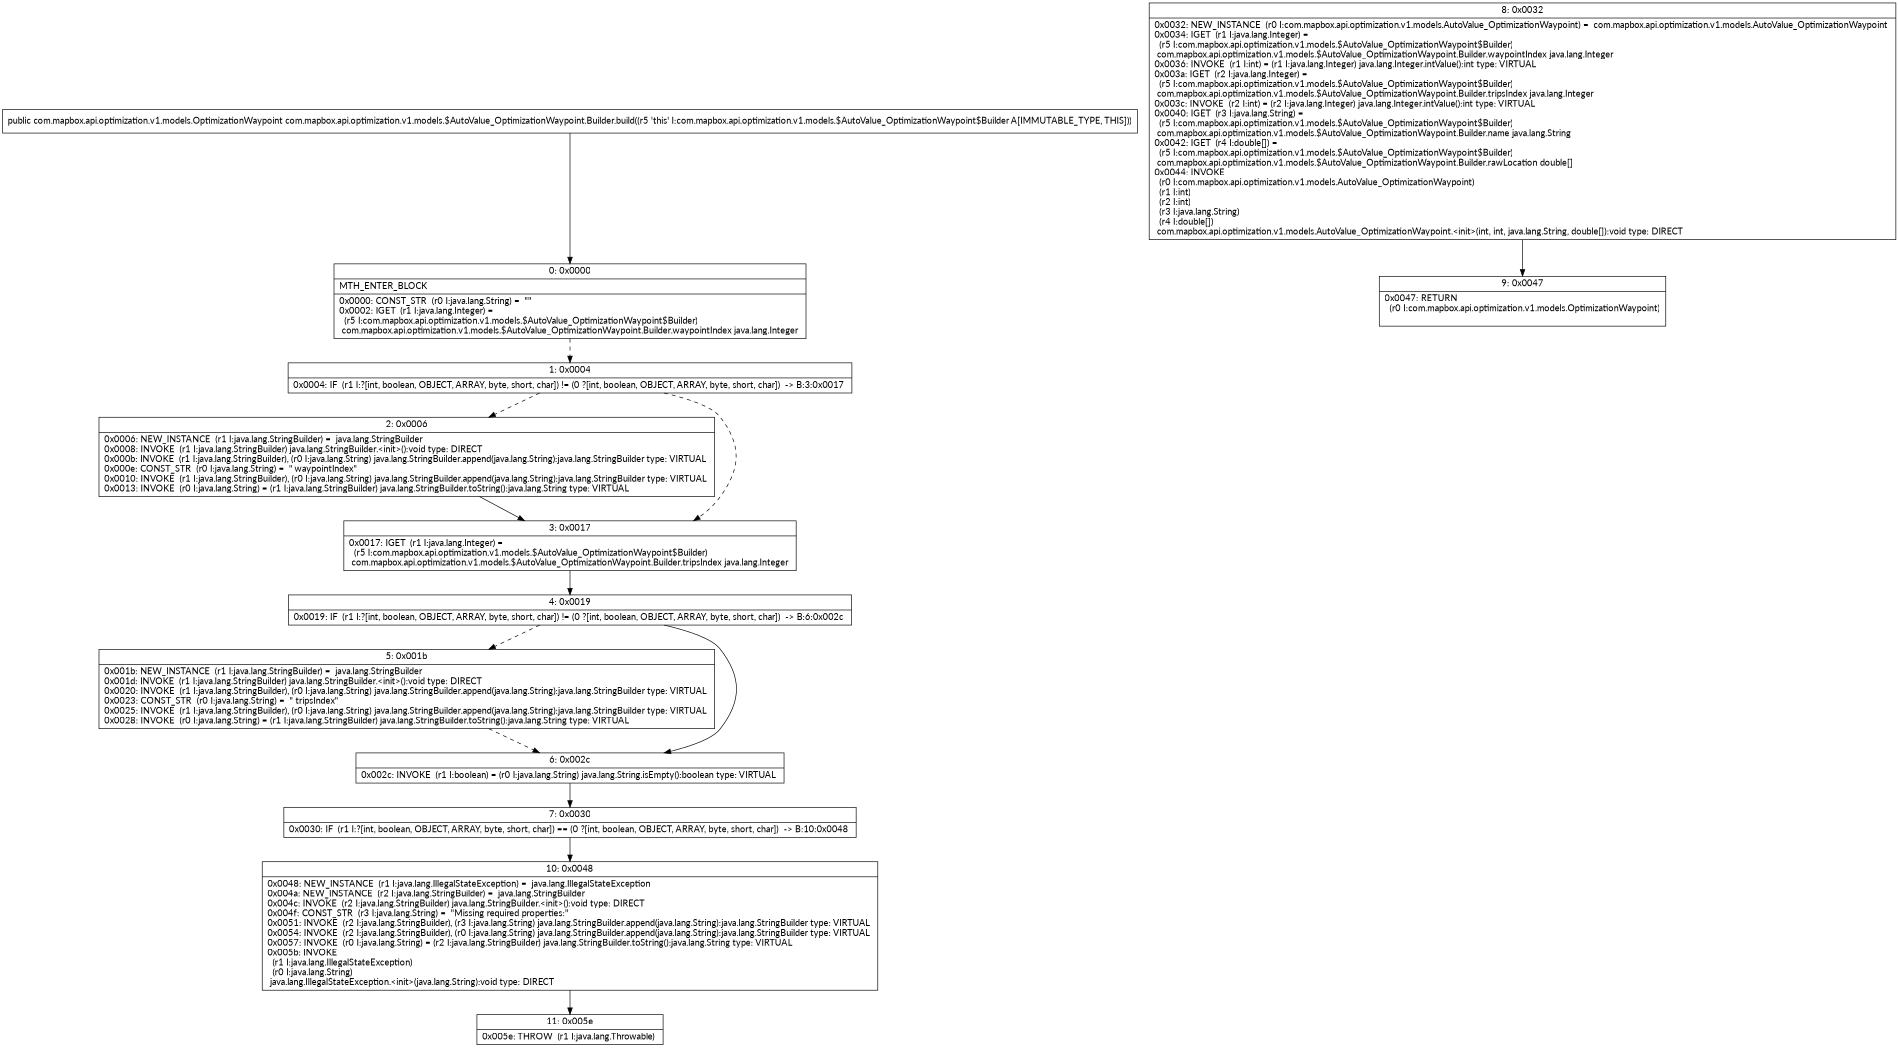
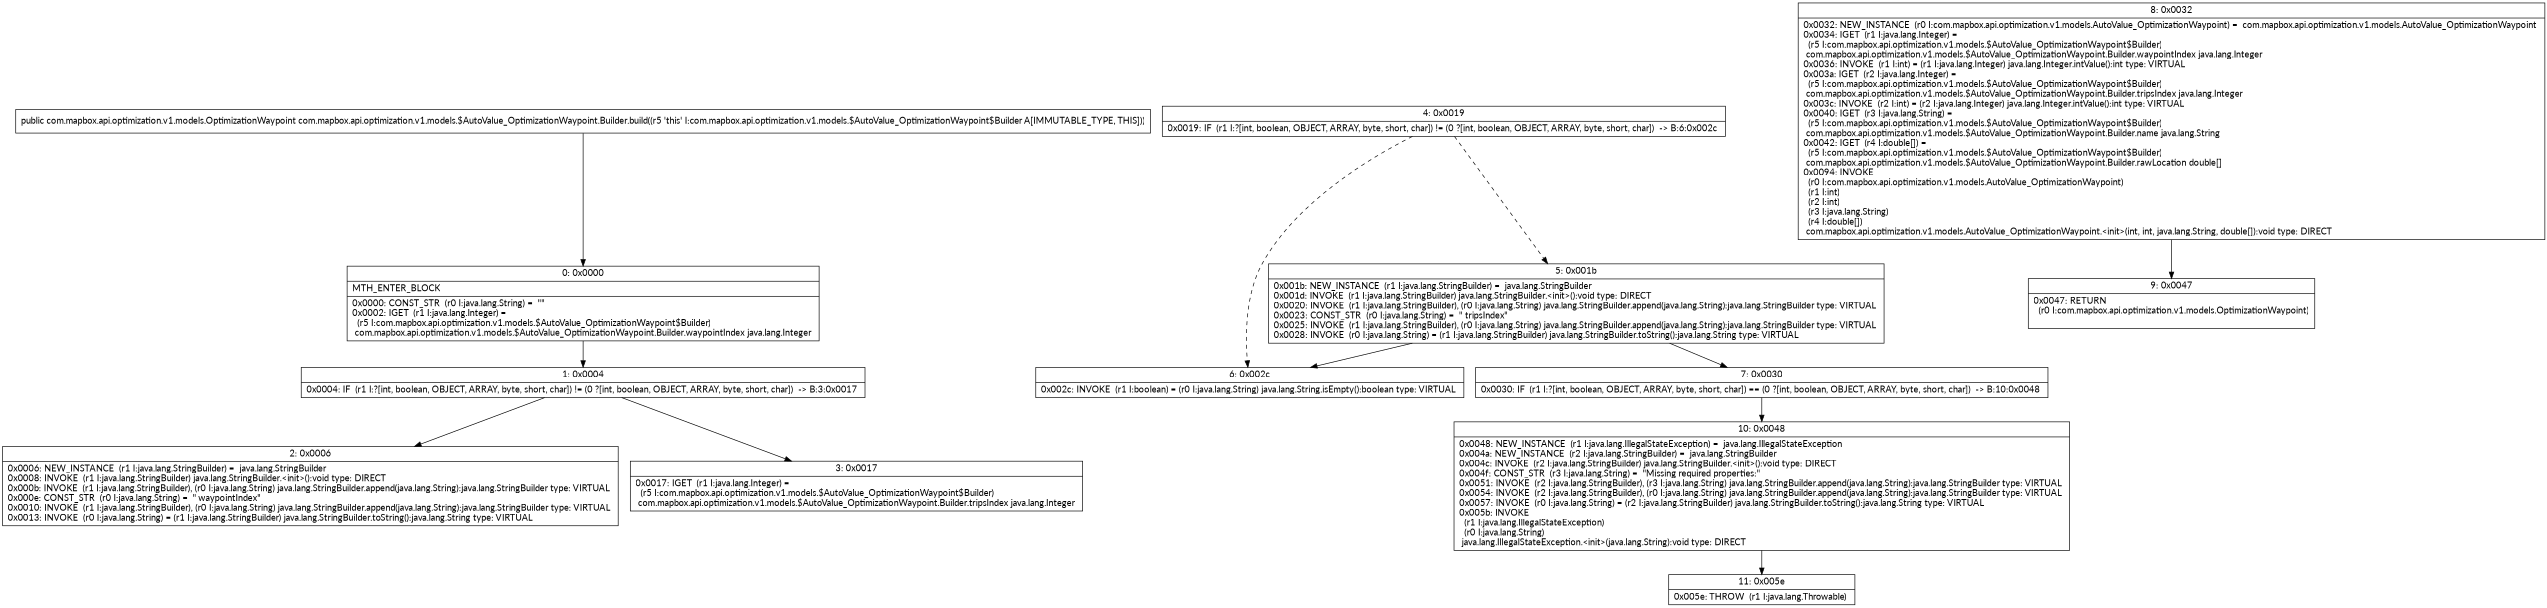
node "8: 0x0032": text "0x0044: INVOKE" -> "0x0094: INVOKE"
edge "0: 0x0000" -> "1: 0x0004": style dashed -> solid
edge "1: 0x0004" -> "2: 0x0006": style dashed -> solid
edge "1: 0x0004" -> "3: 0x0017": style dashed -> solid
edge "2: 0x0006" -> "3: 0x0017": removed
edge "3: 0x0017" -> "4: 0x0019": removed
edge "4: 0x0019" -> "6: 0x002c": style solid -> dashed
edge "5: 0x001b" -> "6: 0x002c": style dashed -> solid
edge "6: 0x002c" -> "7: 0x0030": now "5: 0x001b" -> "7: 0x0030"
